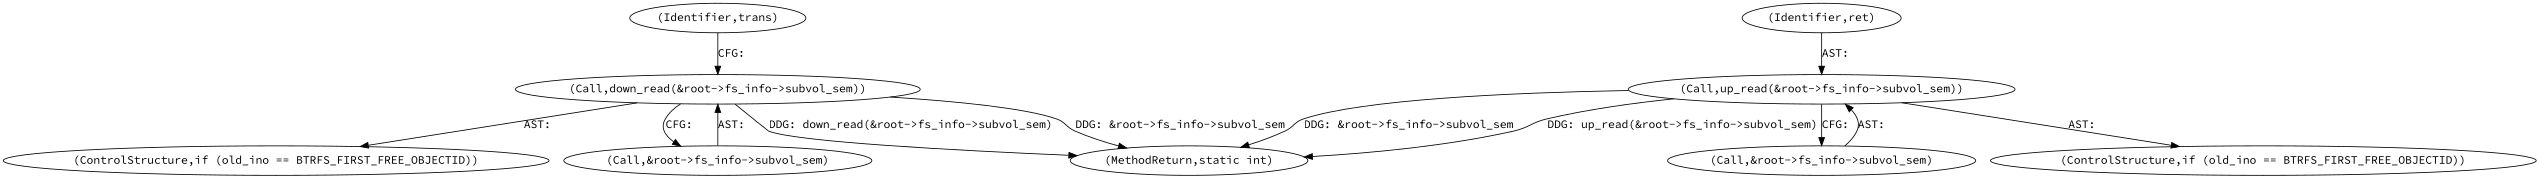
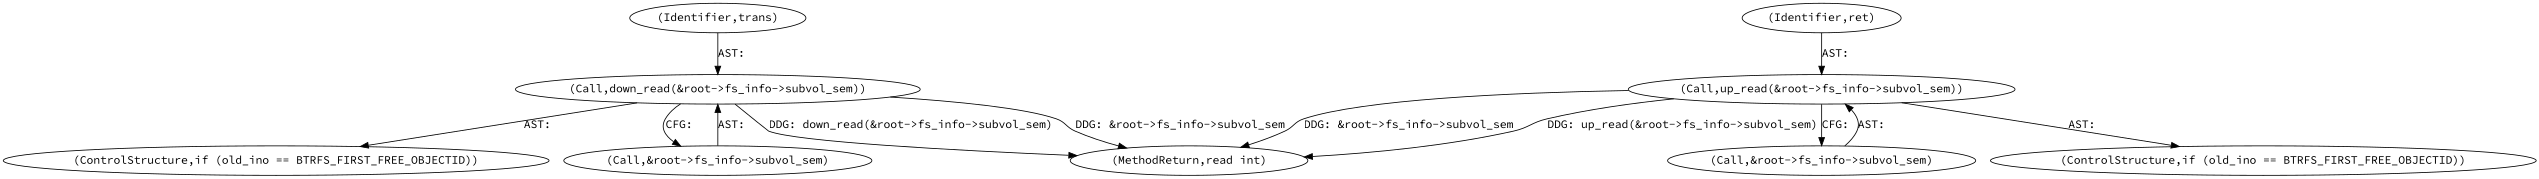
edge "(Identifier,trans)" -> "(Call,down_read(&root->fs_info->subvol_sem))": label "CFG: " -> "AST: "
node "(MethodReturn,static int)": label "(MethodReturn,static int)" -> "(MethodReturn,read int)"
